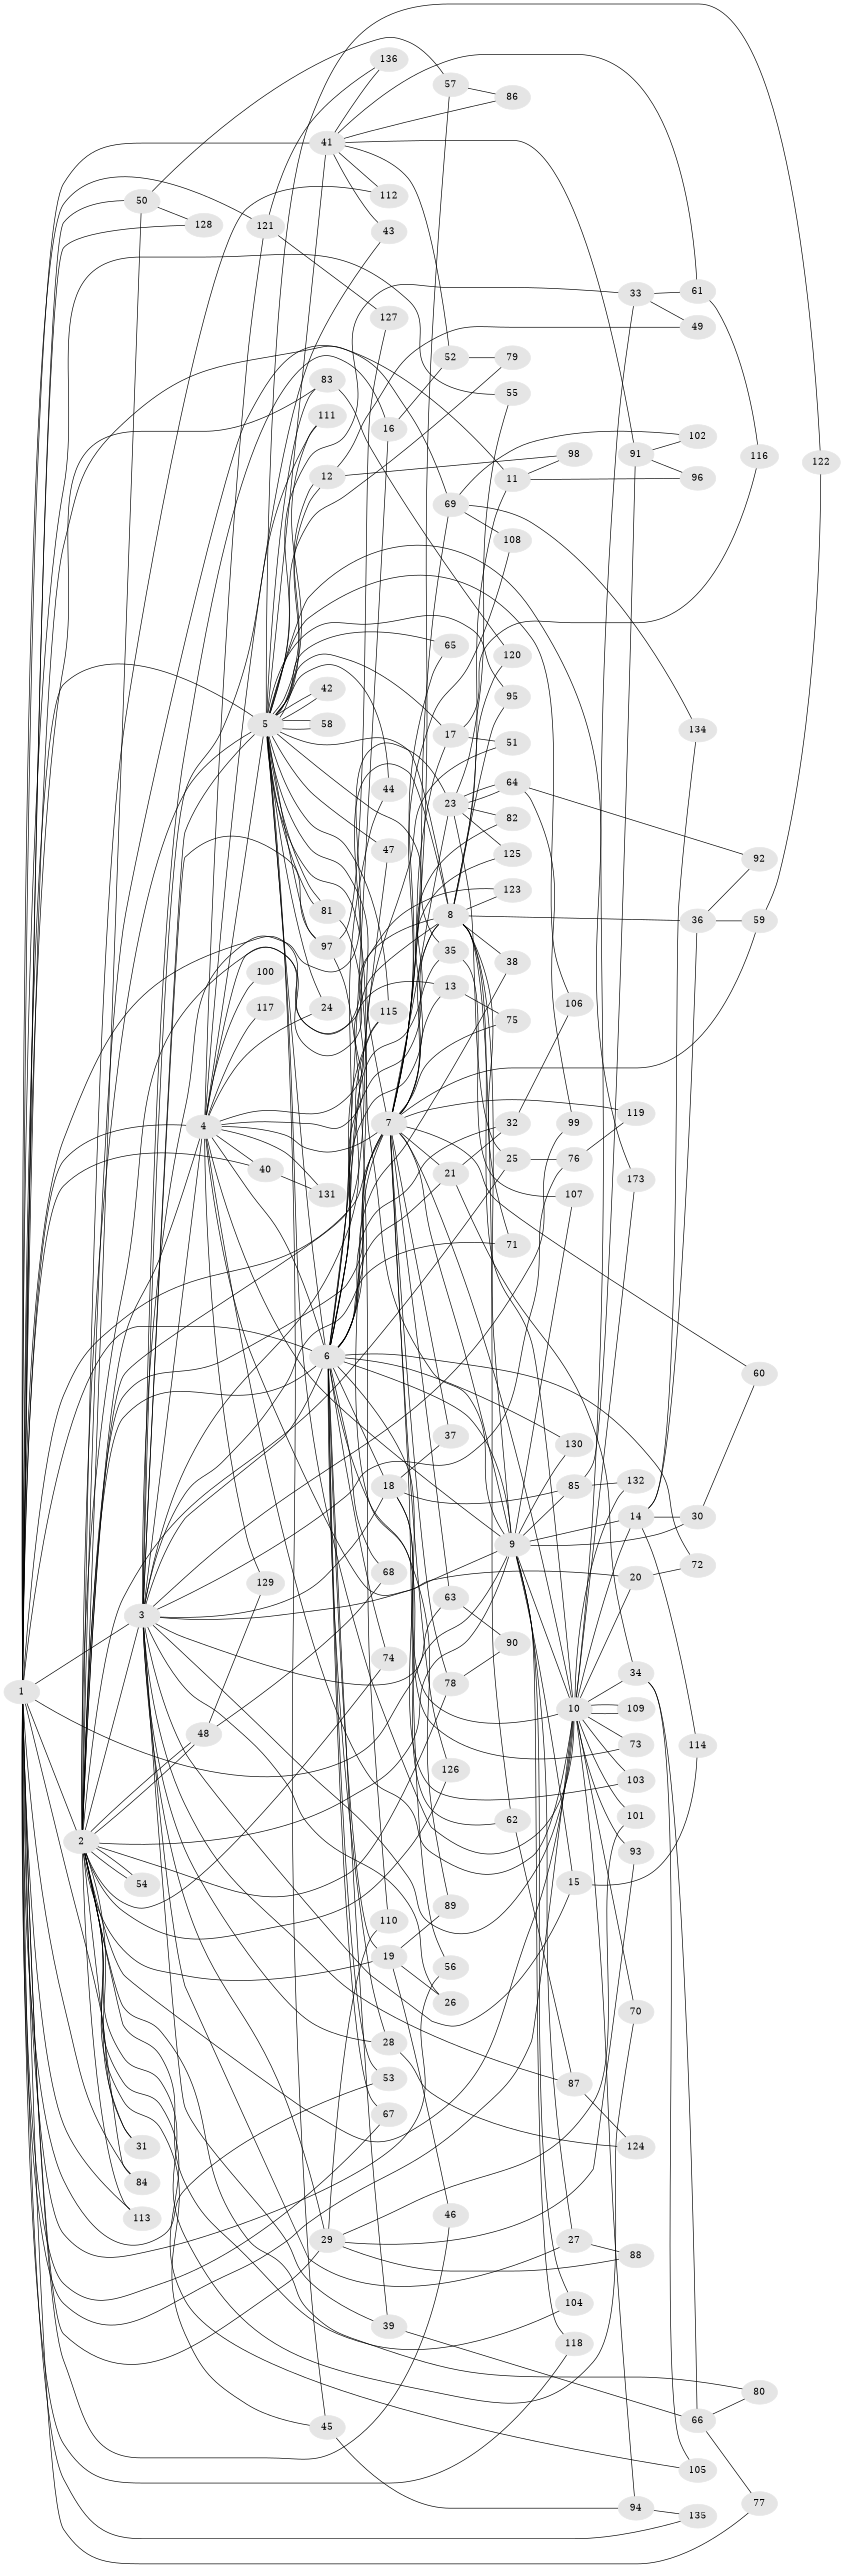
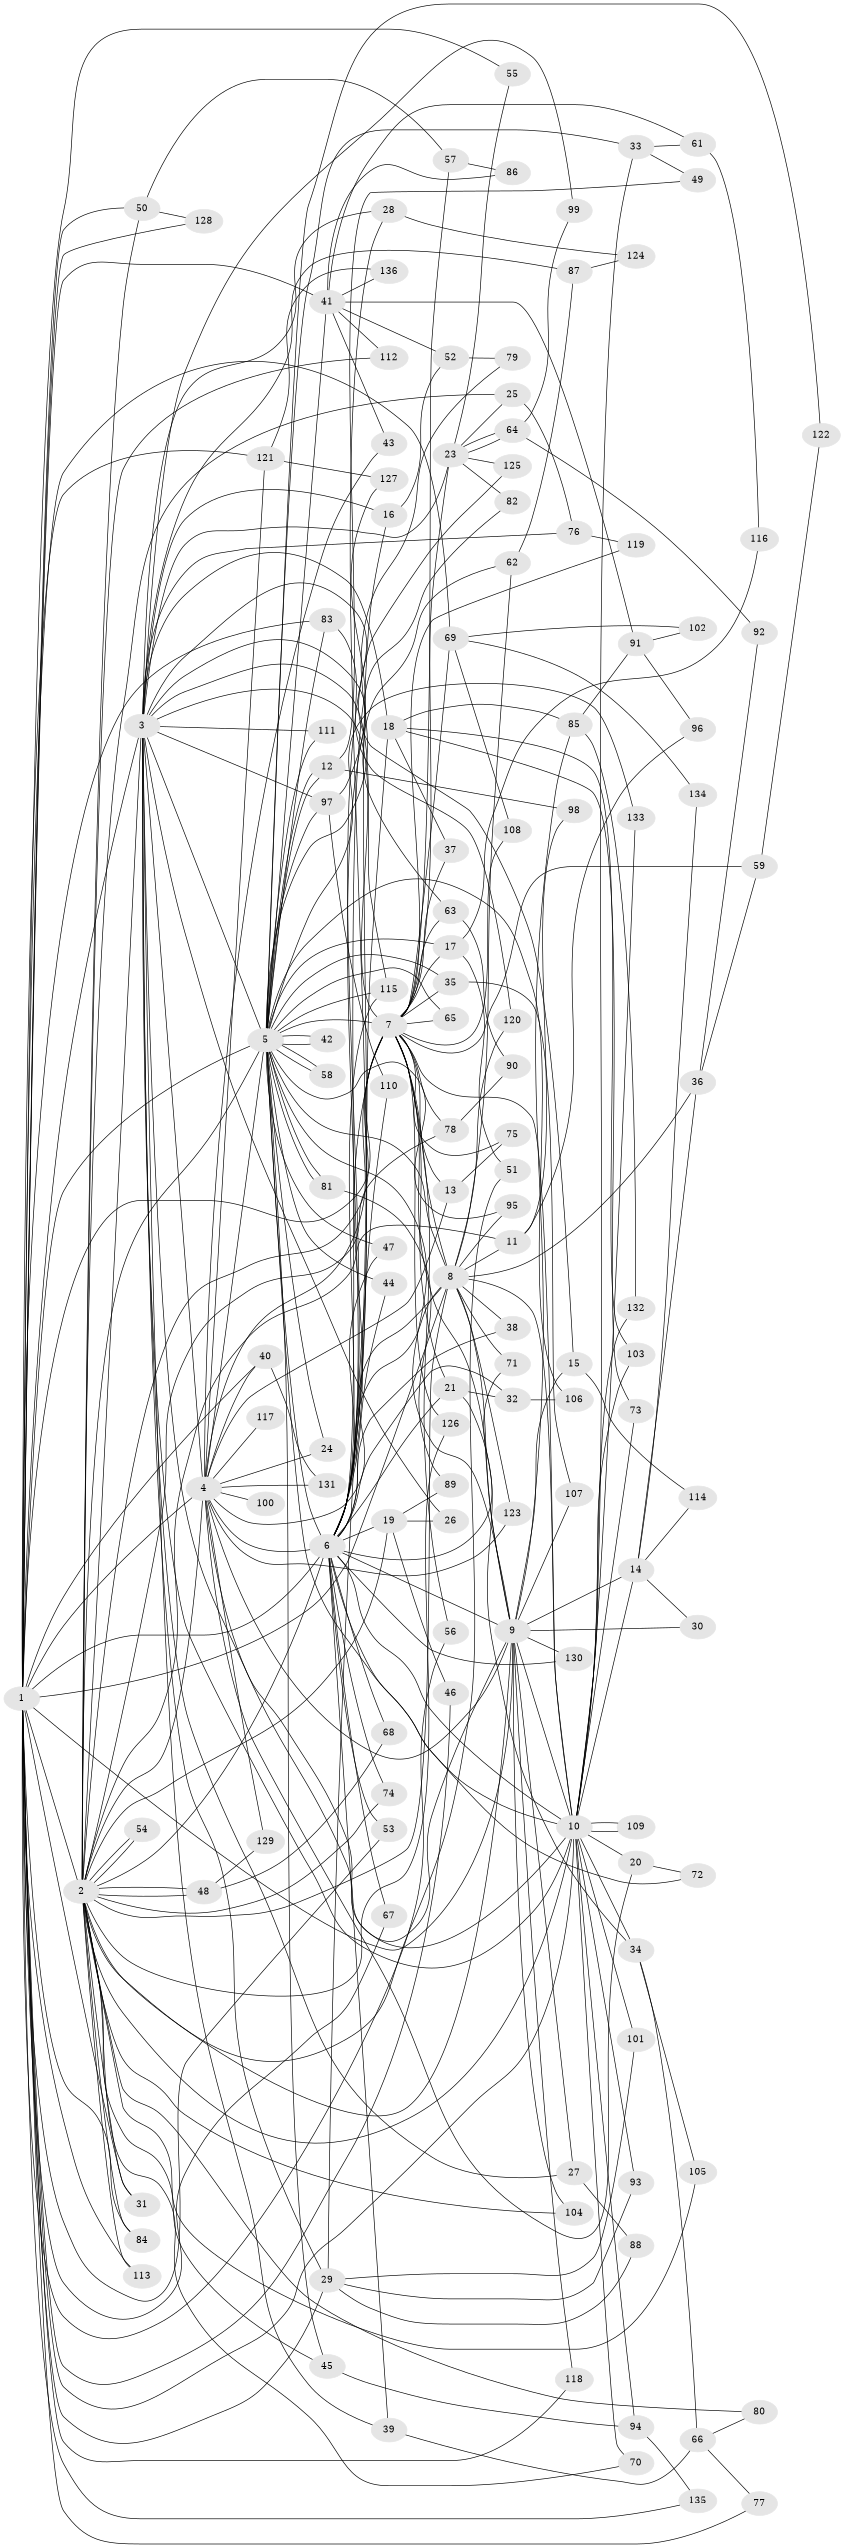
node "173": label "173" -> "133"
node "60": removed
edge "6" -- "3": removed
